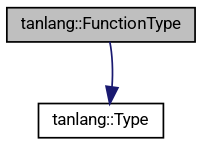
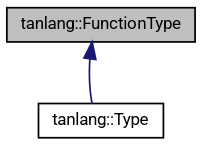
edge "tanlang::FunctionType" -> "tanlang::Type": reversed
